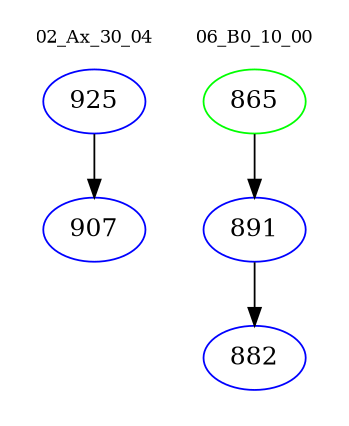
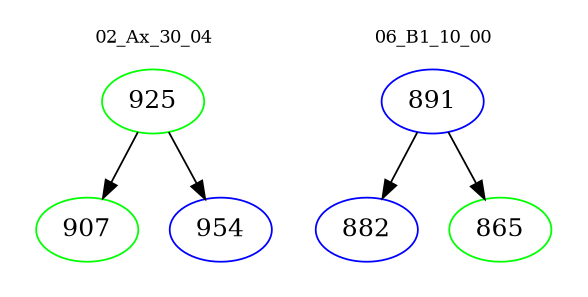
cluster "06_B0_10_00": label "06_B0_10_00" -> "06_B1_10_00"
node "925": color blue -> green
edge "865" -> "891": reversed
node "907": color blue -> green
node "954": added
